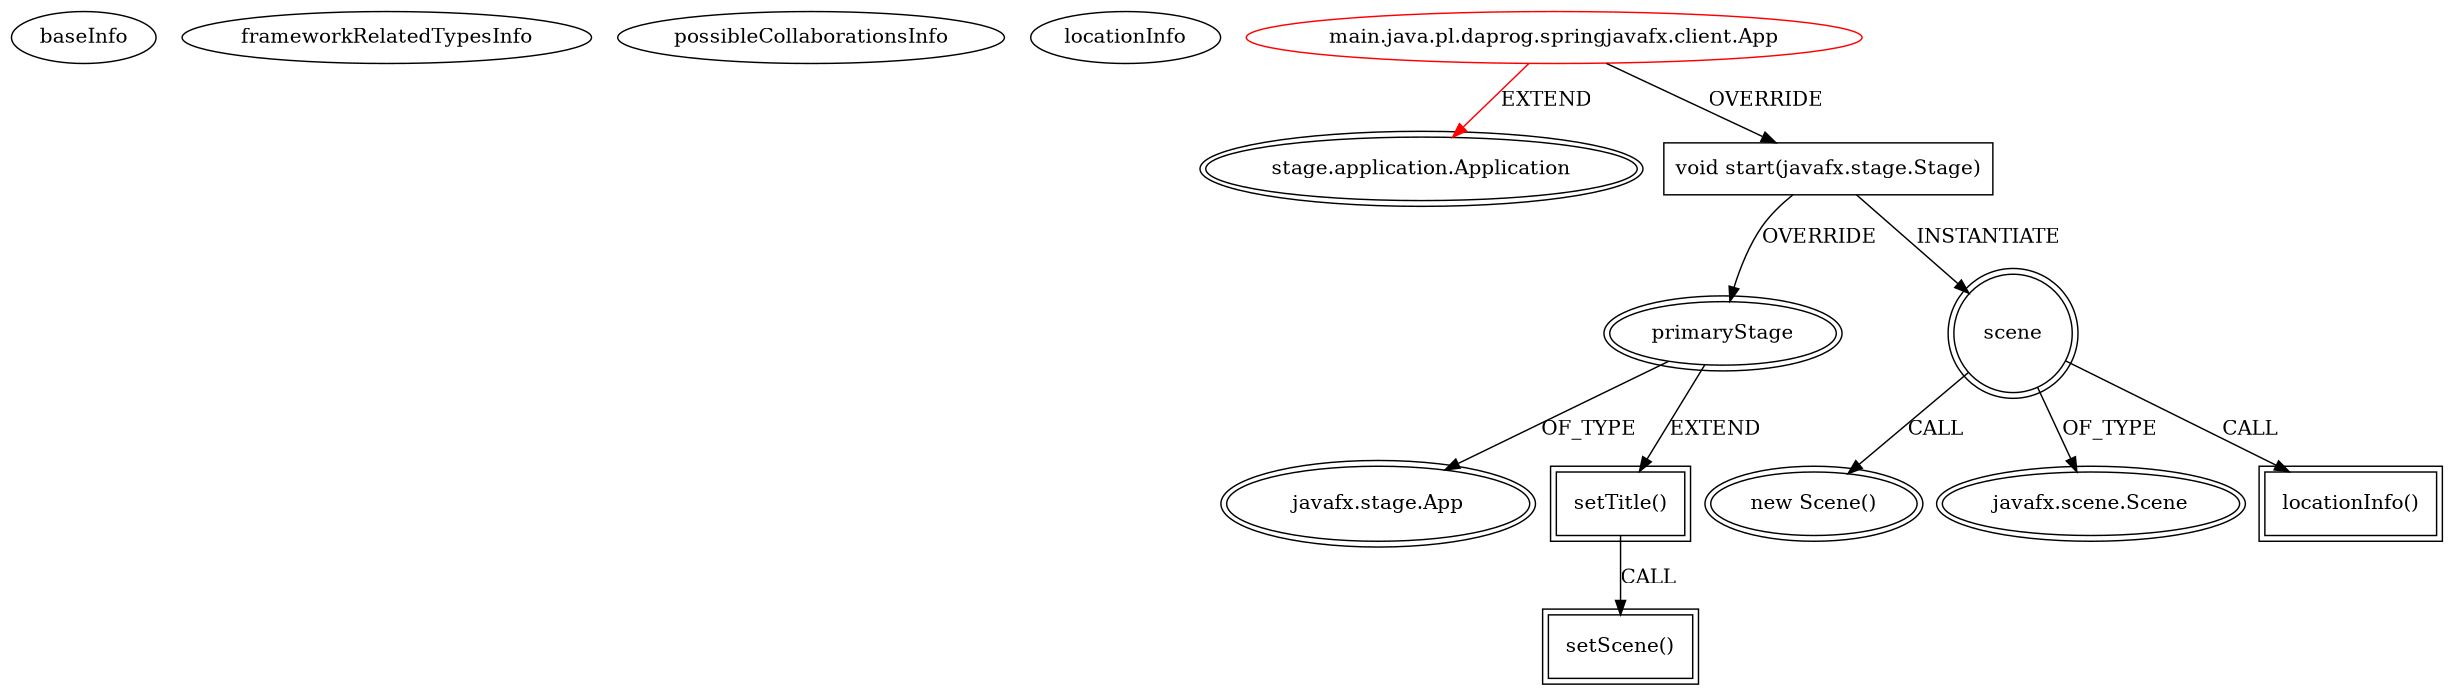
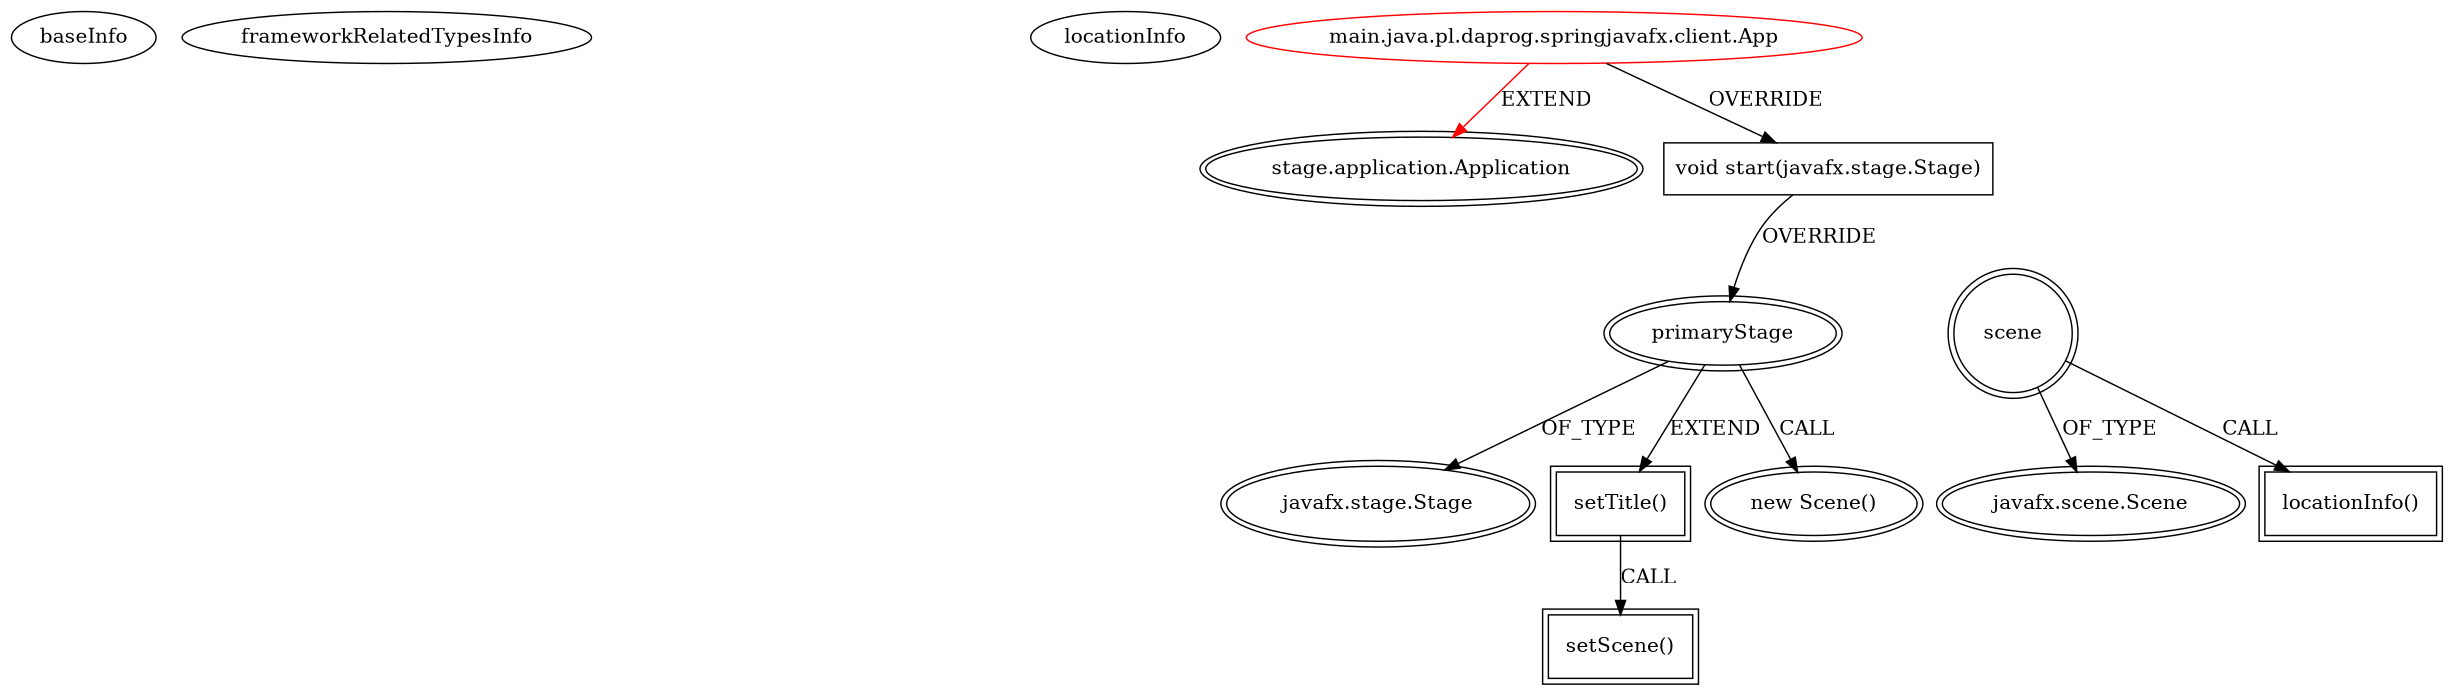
node "possibleCollaborationsInfo": removed
edge "void start(javafx.stage.Stage)" -> "scene": removed, label "INSTANTIATE"
edge "scene" -> "new Scene()": now "primaryStage" -> "new Scene()"
node "javafx.stage.App": label "javafx.stage.App" -> "javafx.stage.Stage"
